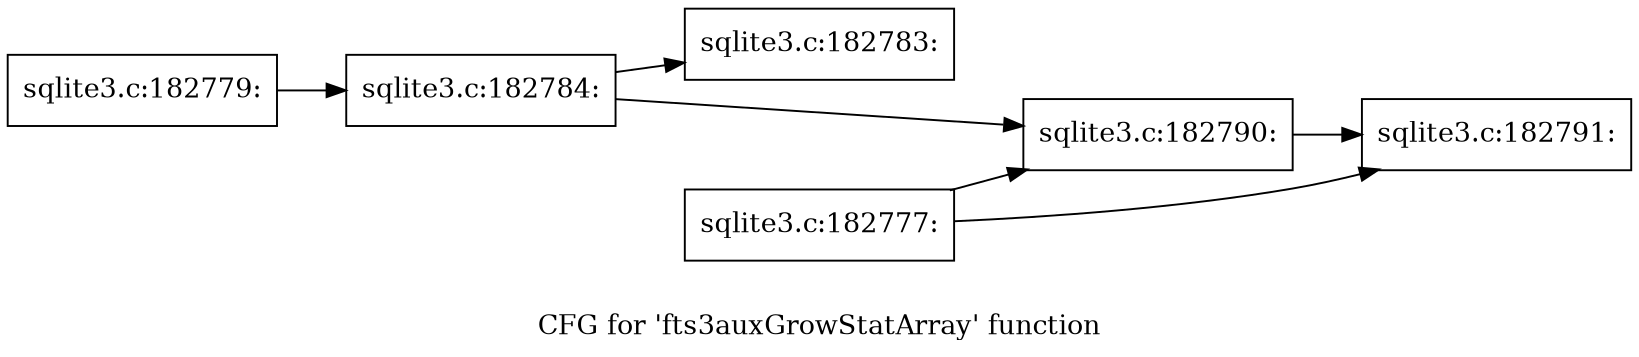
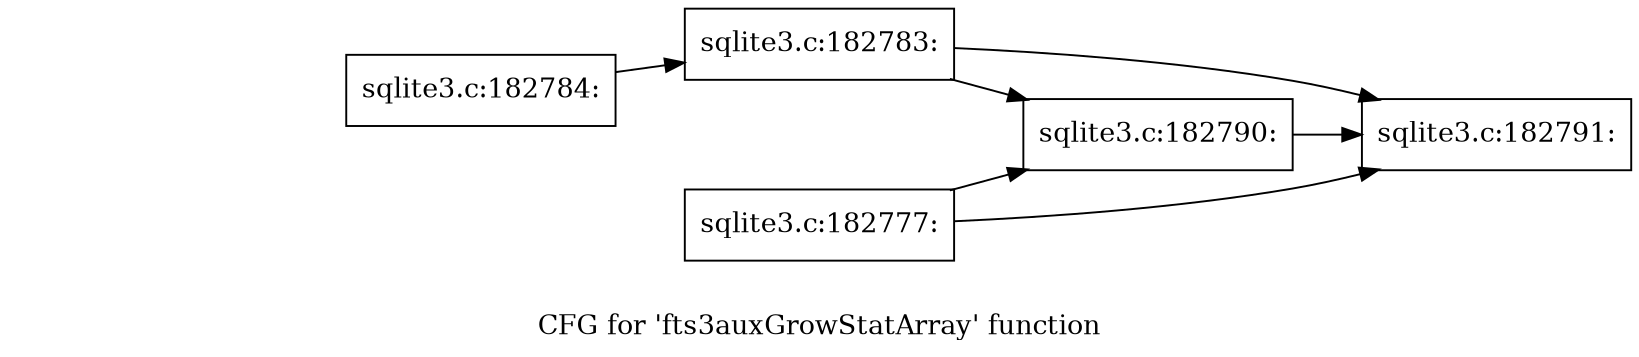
edge "sqlite3.c:182783:" -> "sqlite3.c:182791:": added
node "sqlite3.c:182779:": removed
edge "sqlite3.c:182784:" -> "sqlite3.c:182790:": now "sqlite3.c:182783:" -> "sqlite3.c:182790:"
